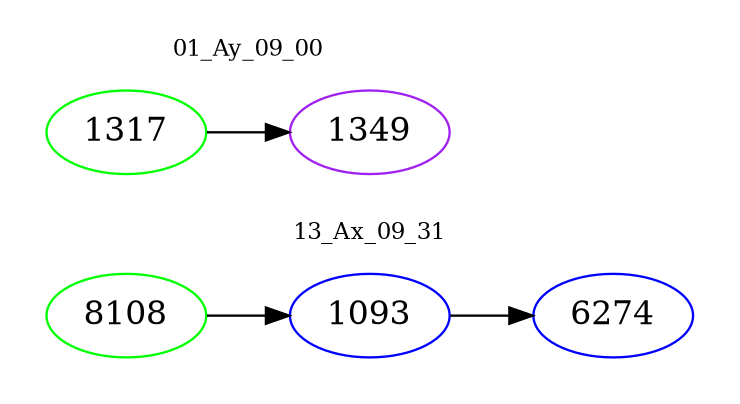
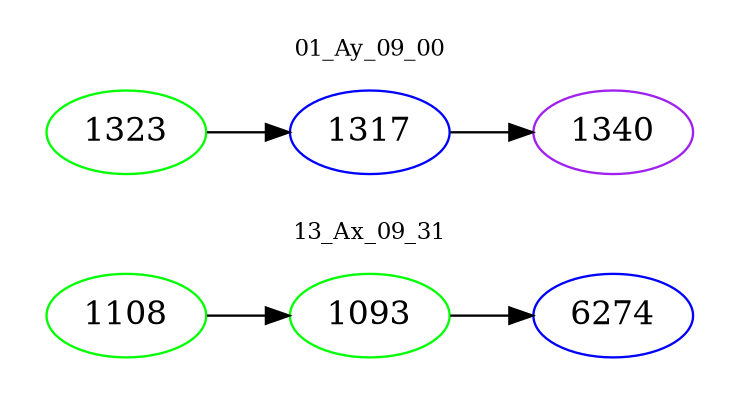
node "1323": added
node "1317": color green -> blue
node "1349": label "1349" -> "1340"
node "8108": label "8108" -> "1108"
node "1093": color blue -> green
